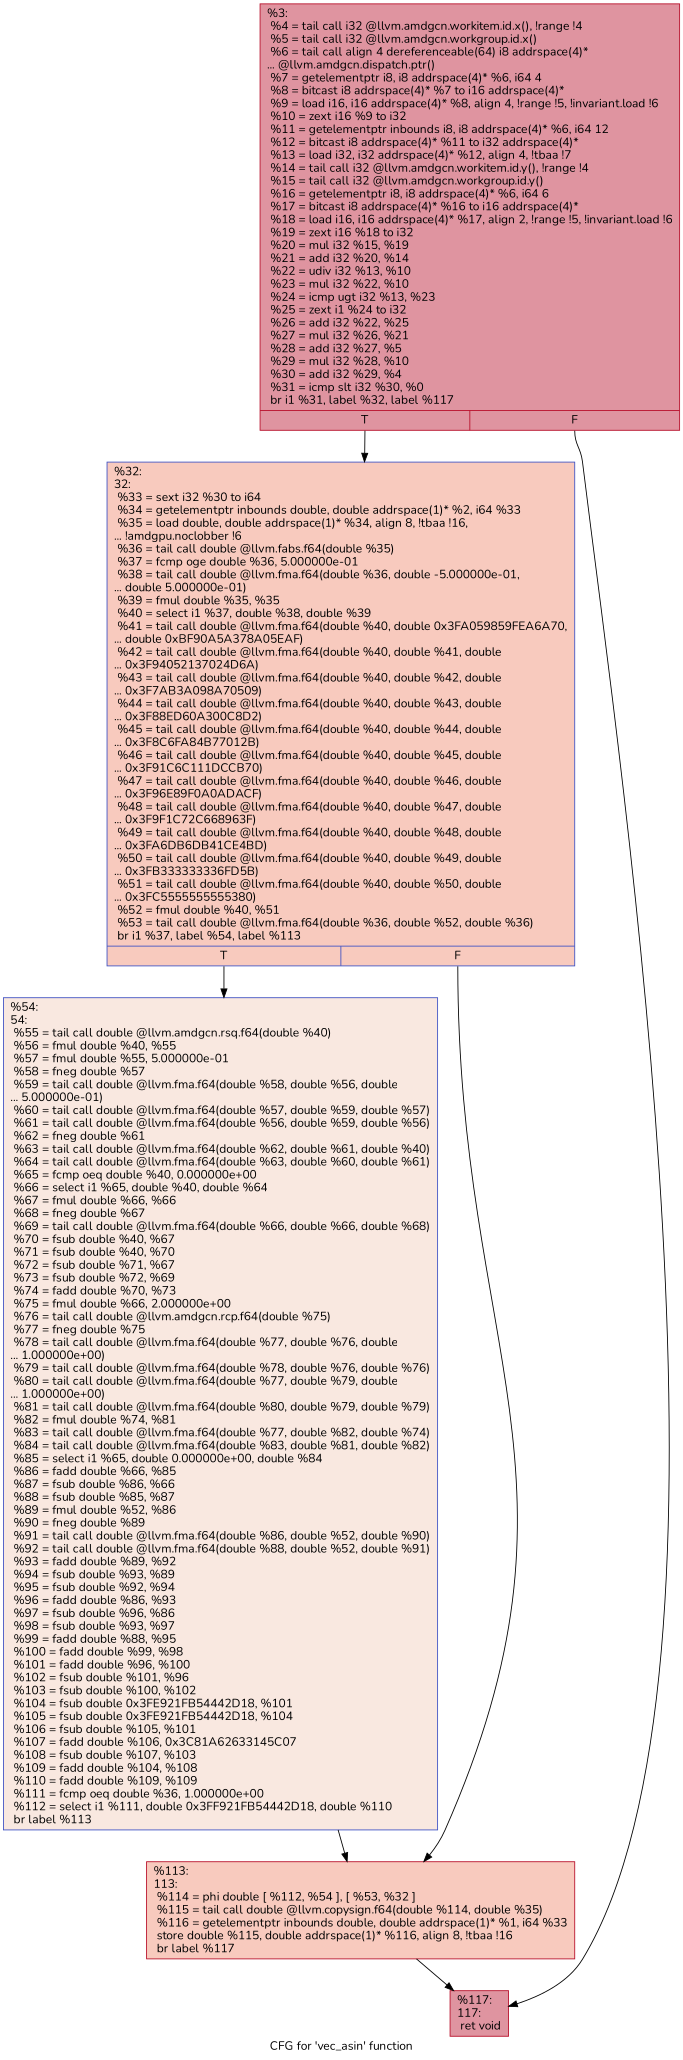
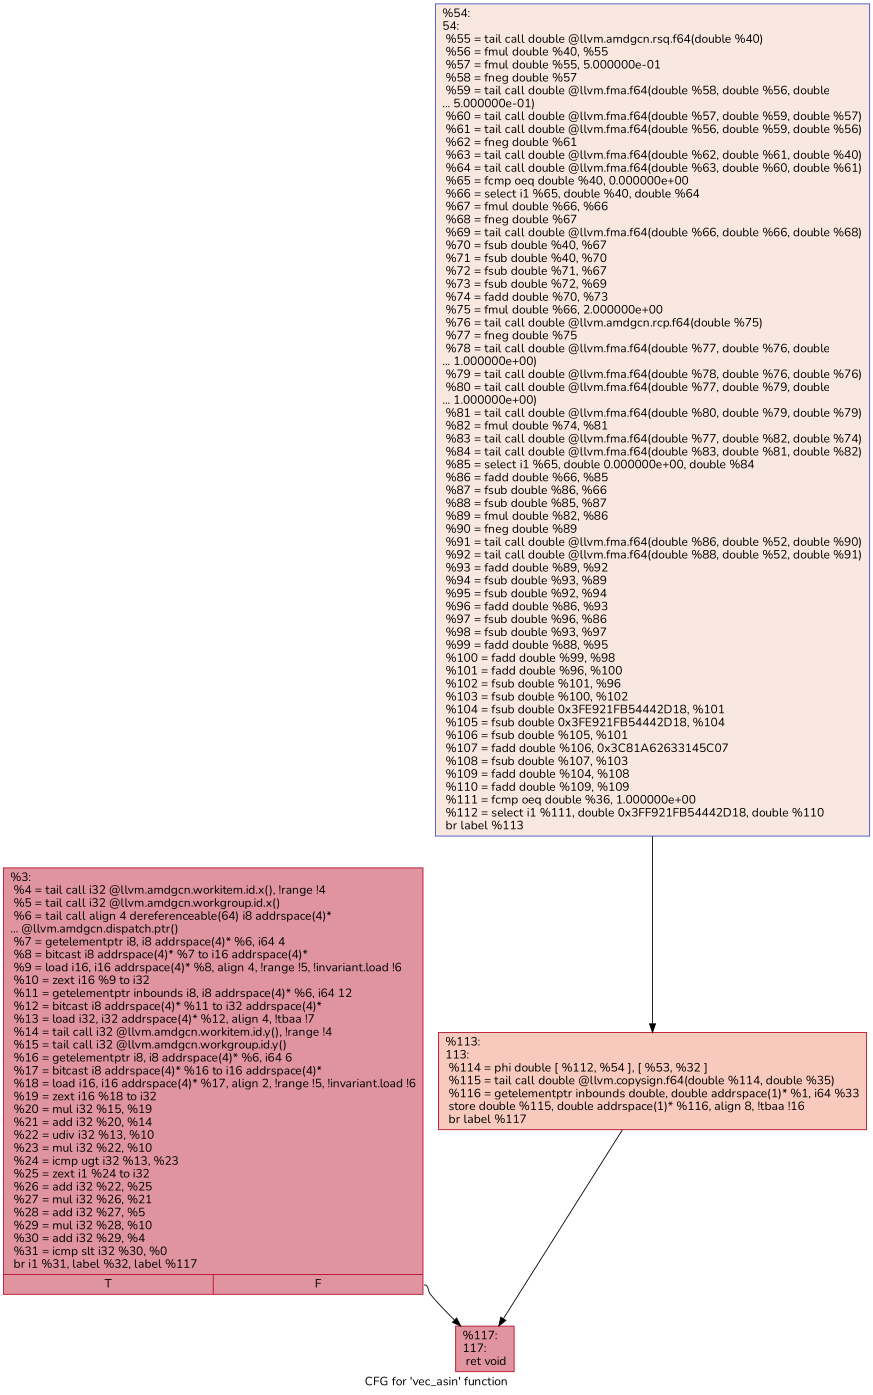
node "%32:": removed
node "%54:": text "%89 = fmul double %52, %86" -> "%89 = fmul double %82, %86"
